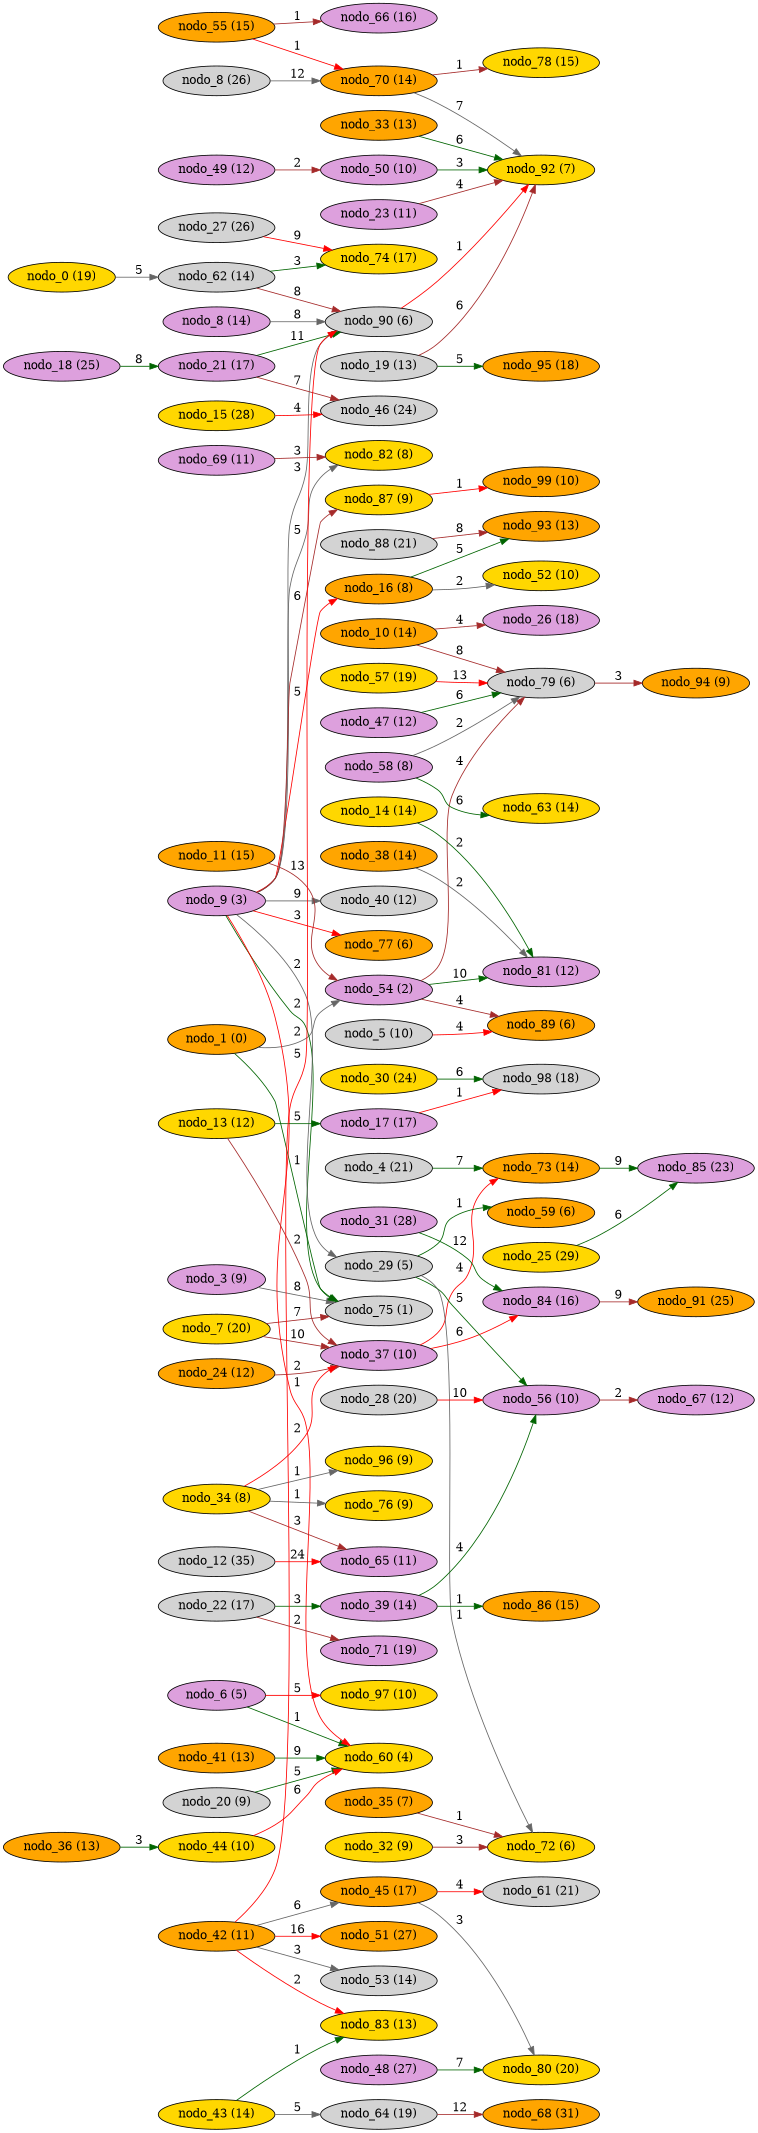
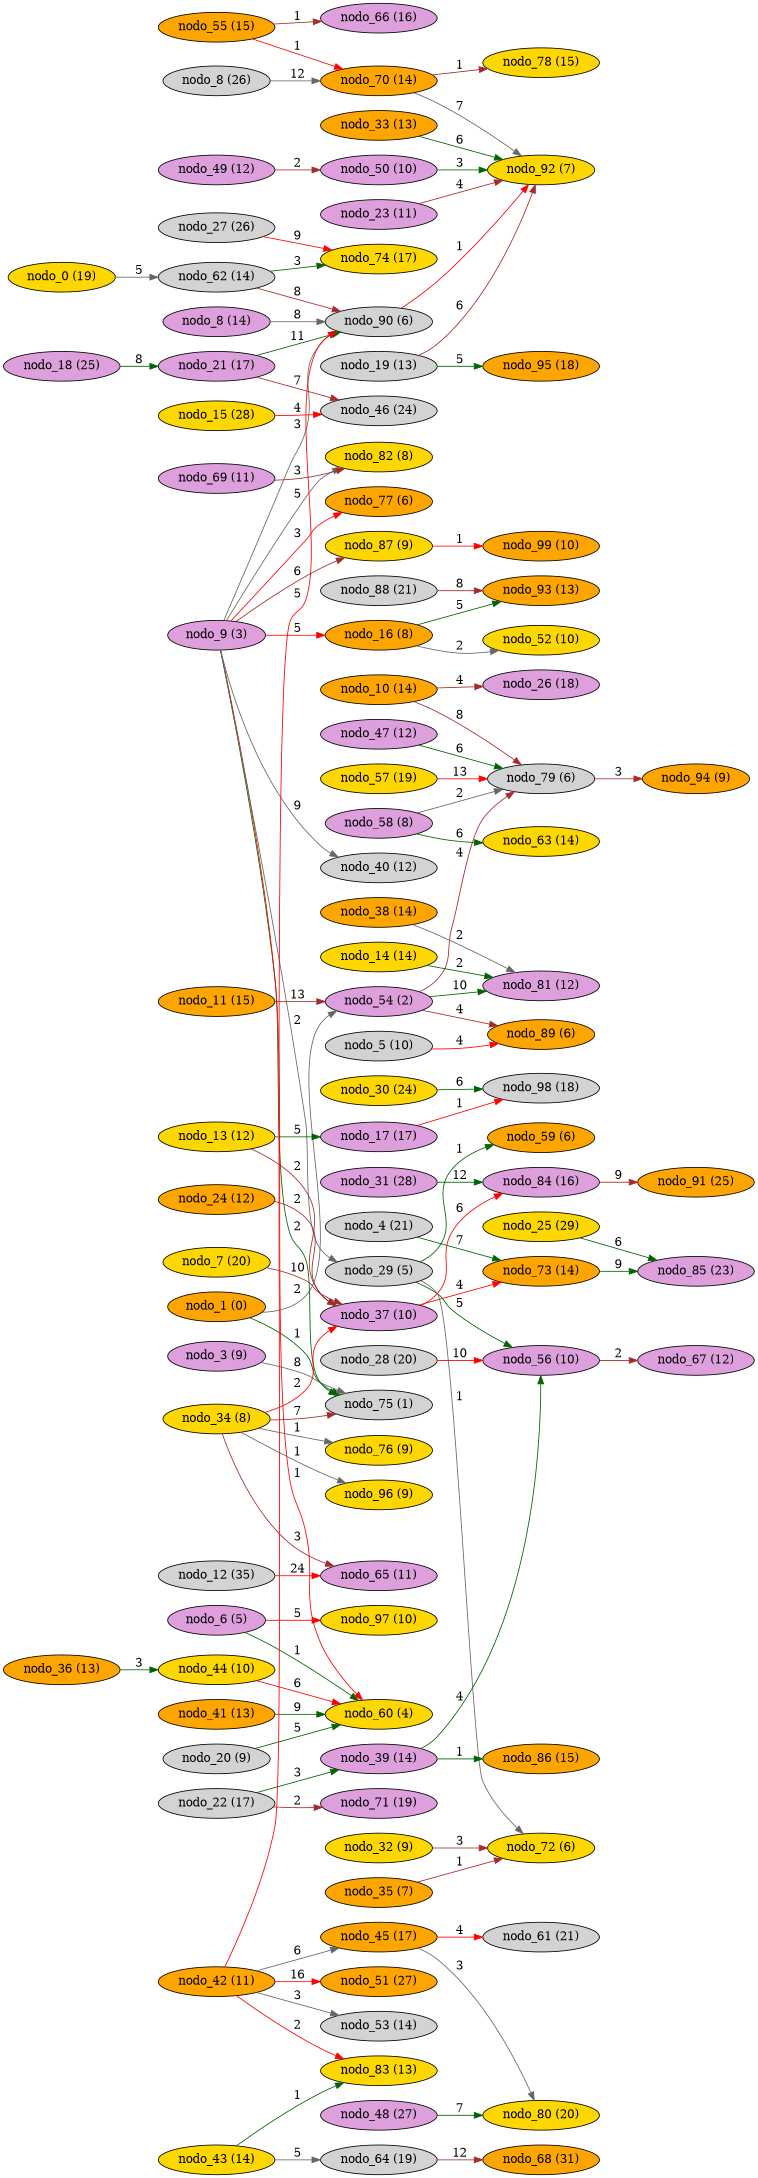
edge "nodo_7 (20)" -> "nodo_75 (1)": now "nodo_34 (8)" -> "nodo_75 (1)"
